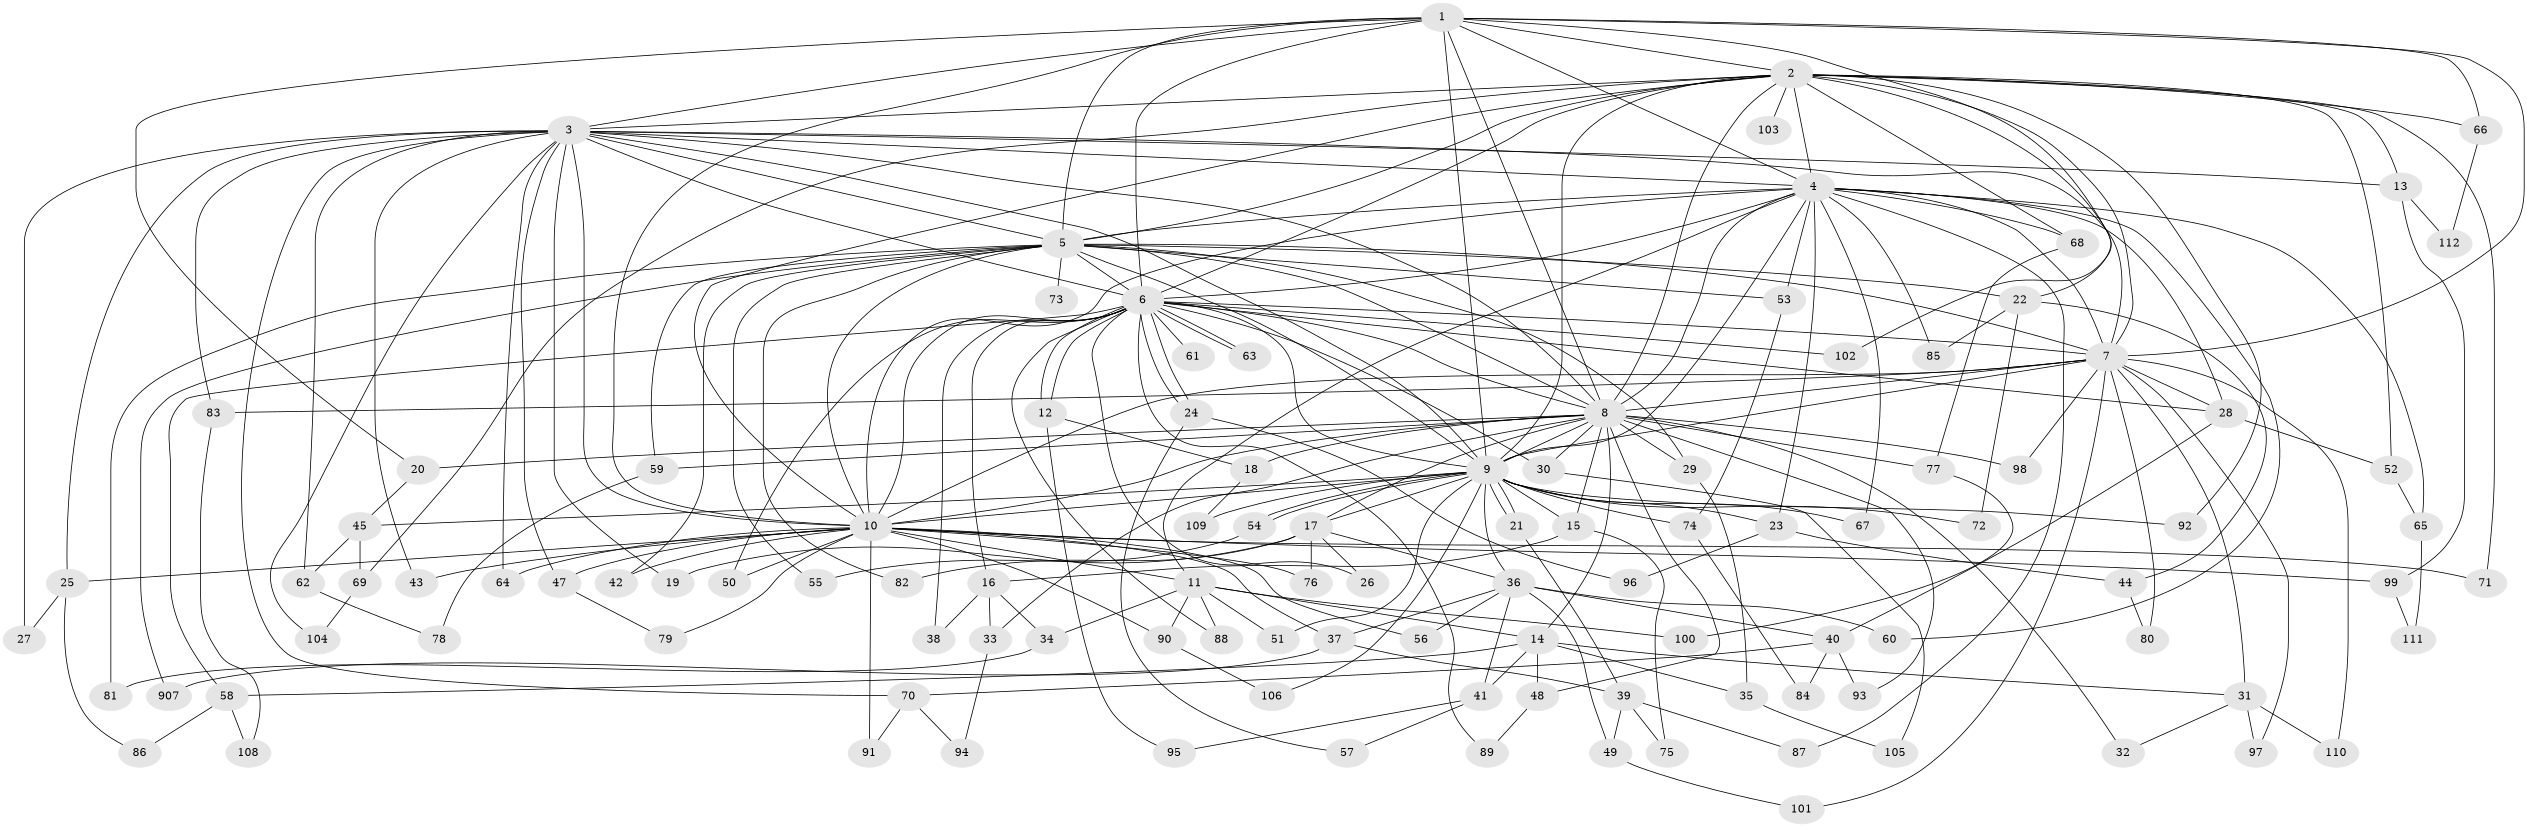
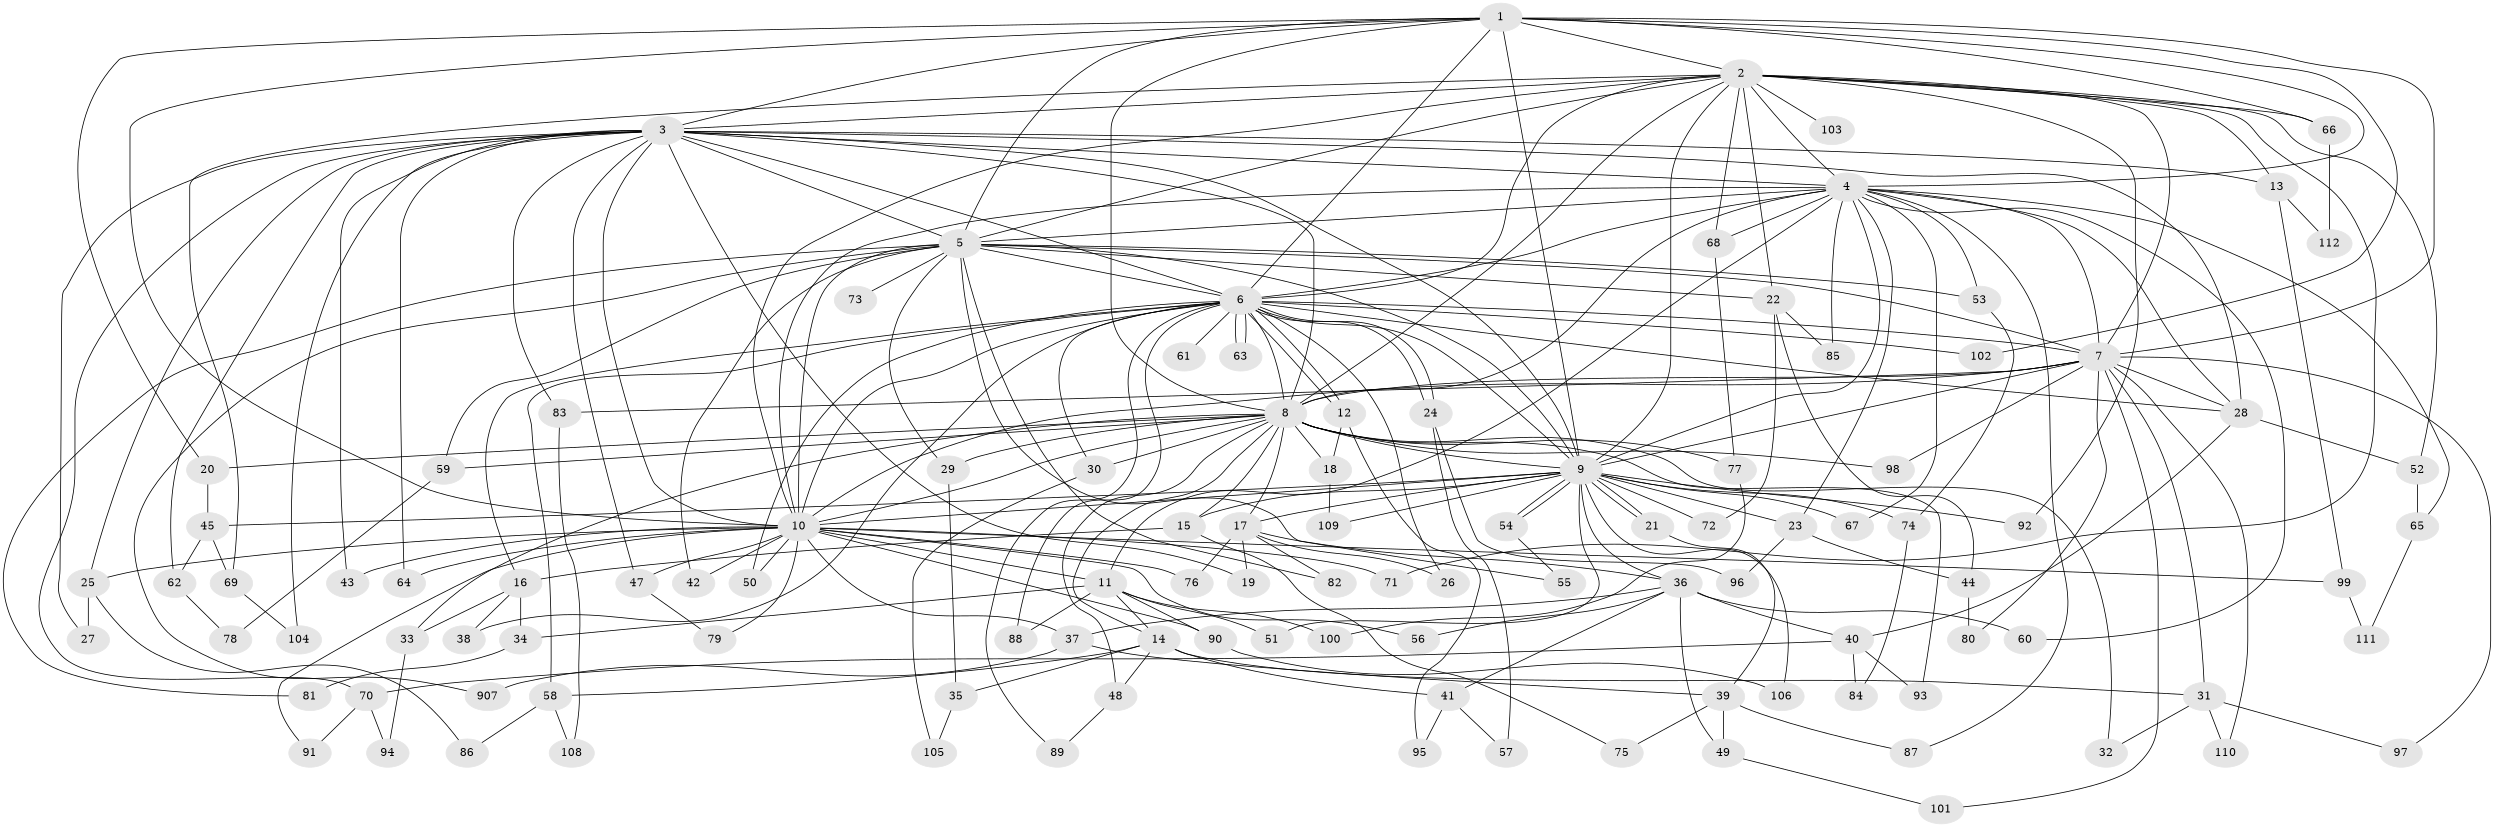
edge "3" -- "7": now "3" -- "28"
edge "5" -- "8": removed
